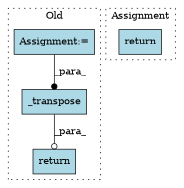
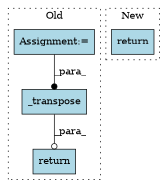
cluster "Assignment": label "Assignment" -> "New"
